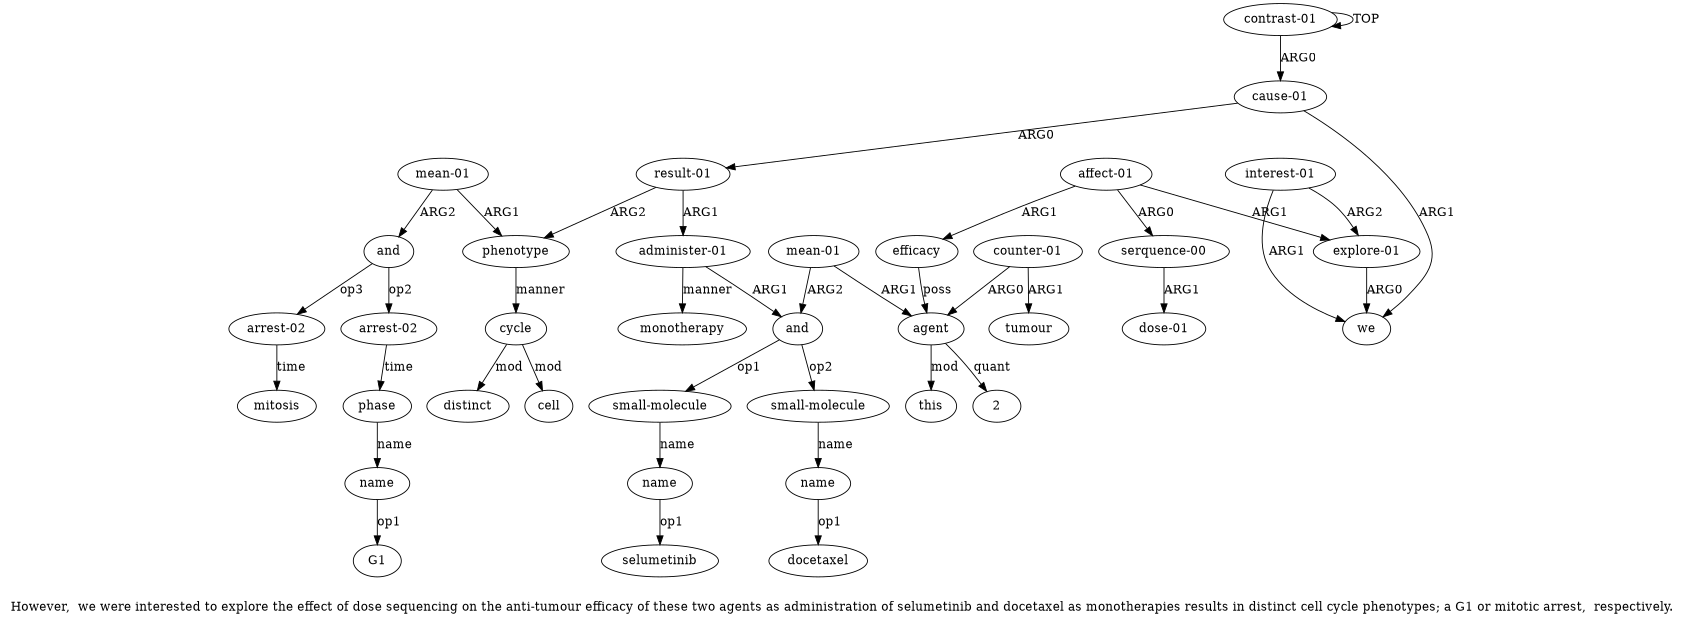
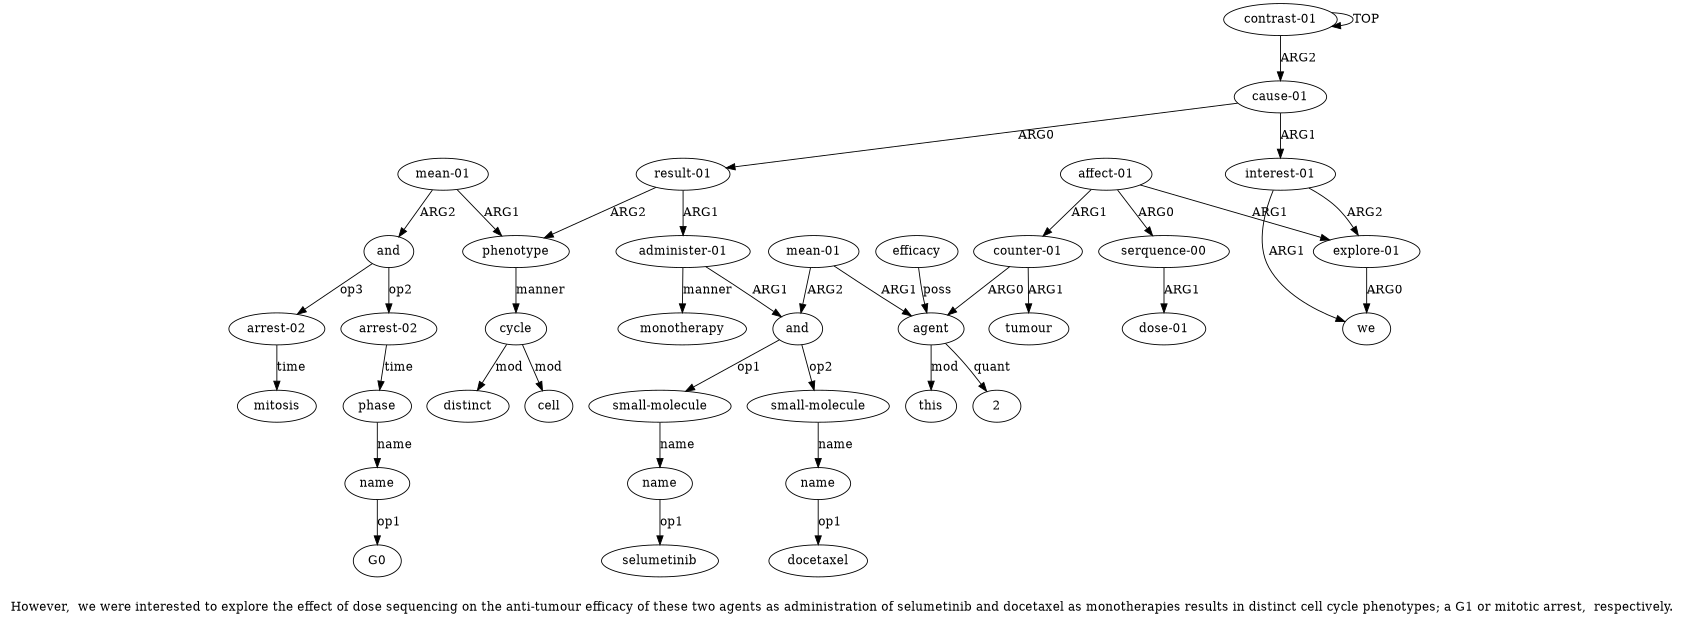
edge "contrast-01" -> "cause-01": label "ARG0" -> "ARG2"
edge "cause-01" -> "we": now "cause-01" -> "interest-01"
edge "affect-01" -> "efficacy": now "affect-01" -> "counter-01"
node "G1": label "G1" -> "G0"
